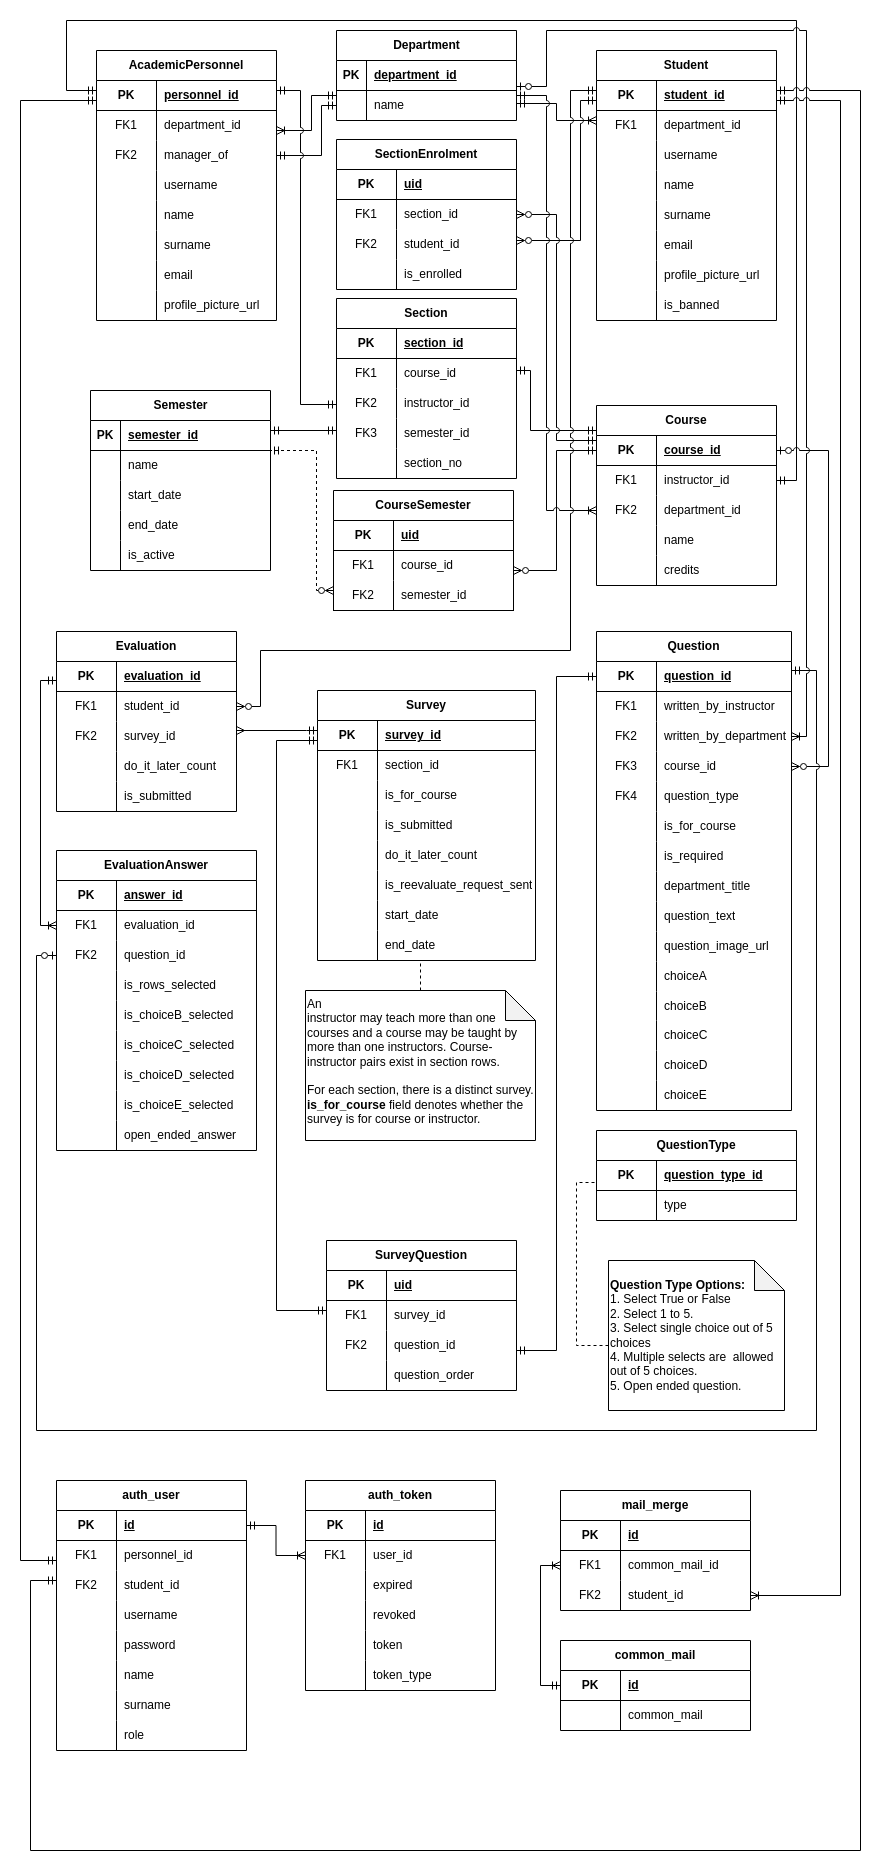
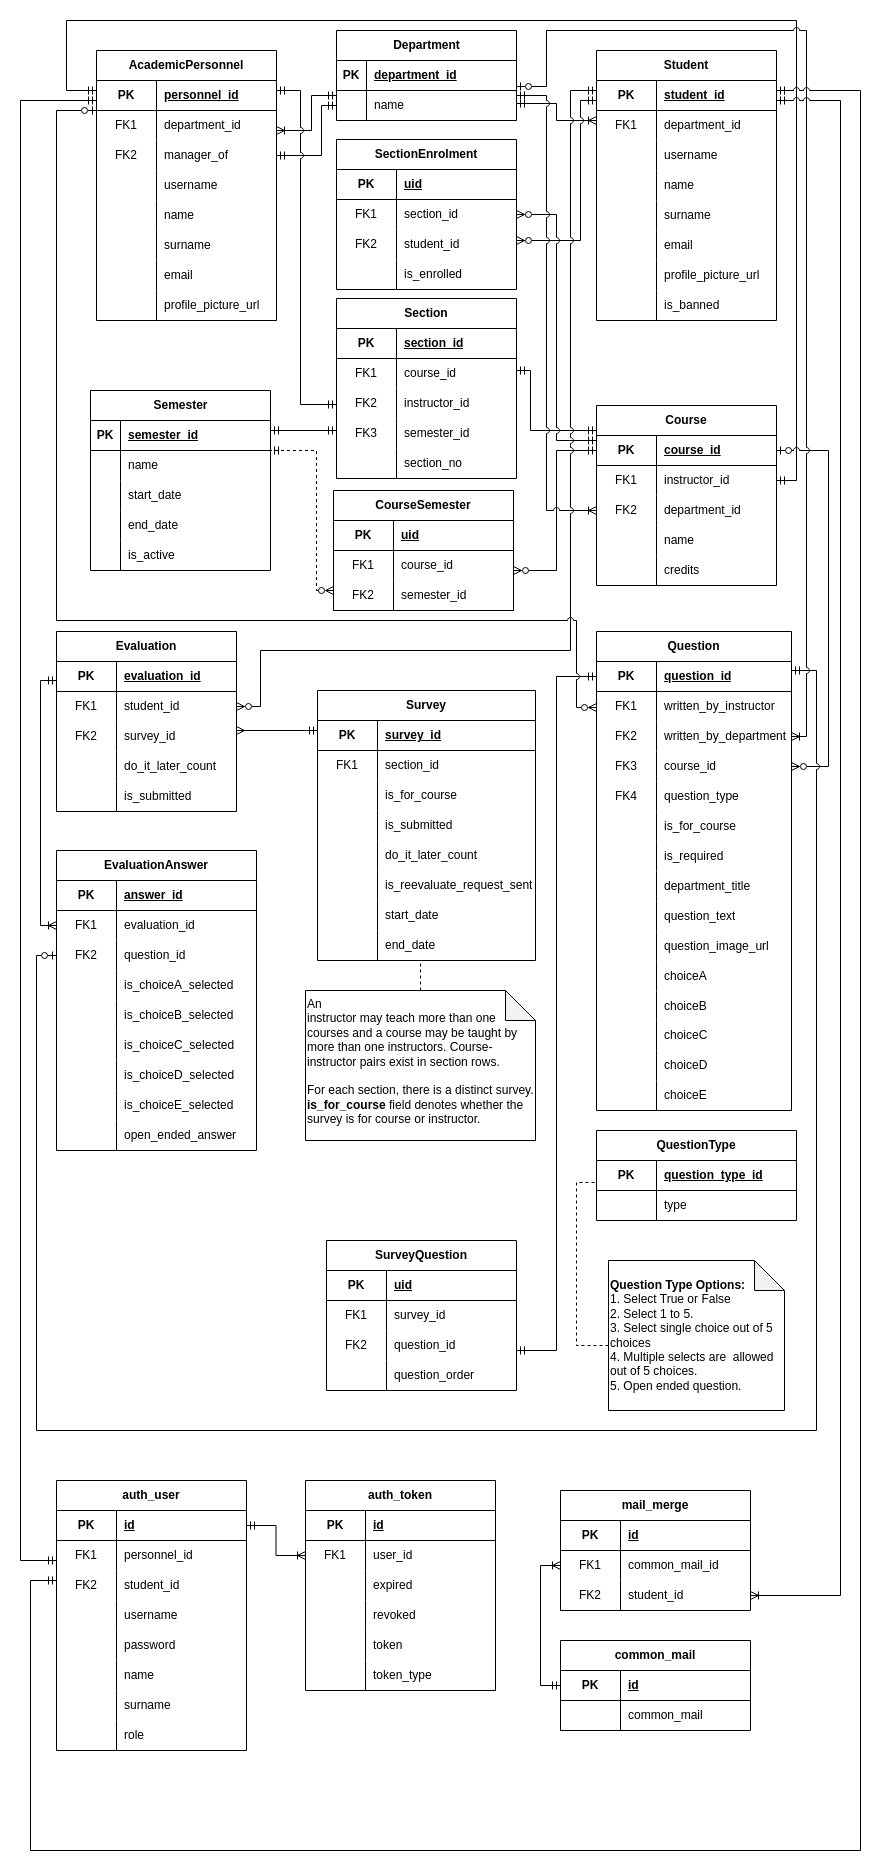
edge "AcademicPersonnel" -- "Question": added
node "is_rows_selected": label "is_rows_selected" -> "is_choiceA_selected"
edge "Survey" -- "SurveyQuestion": removed
